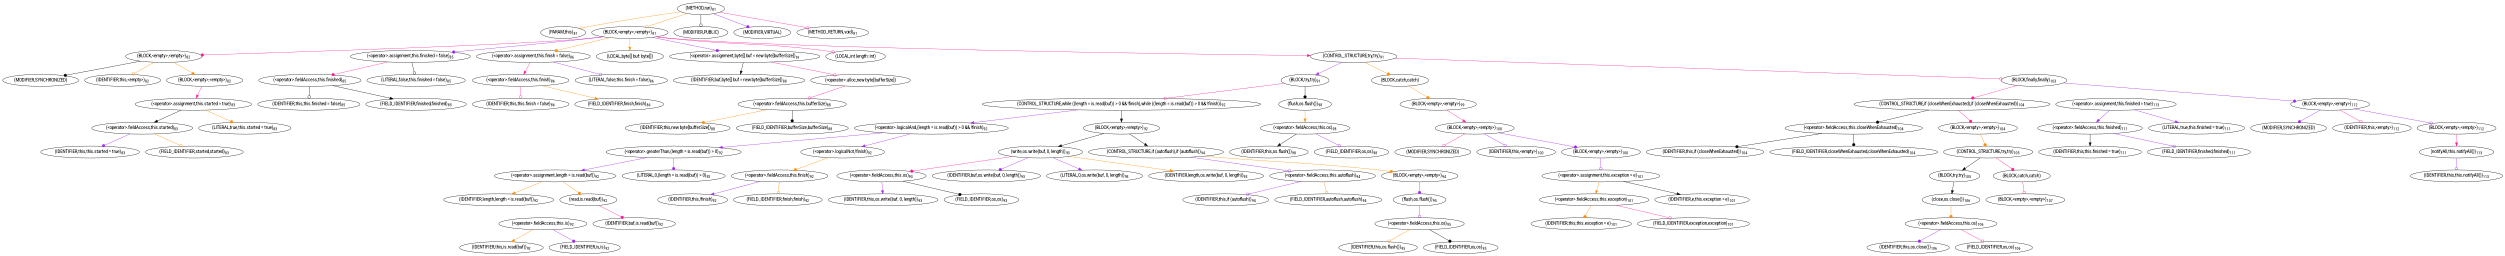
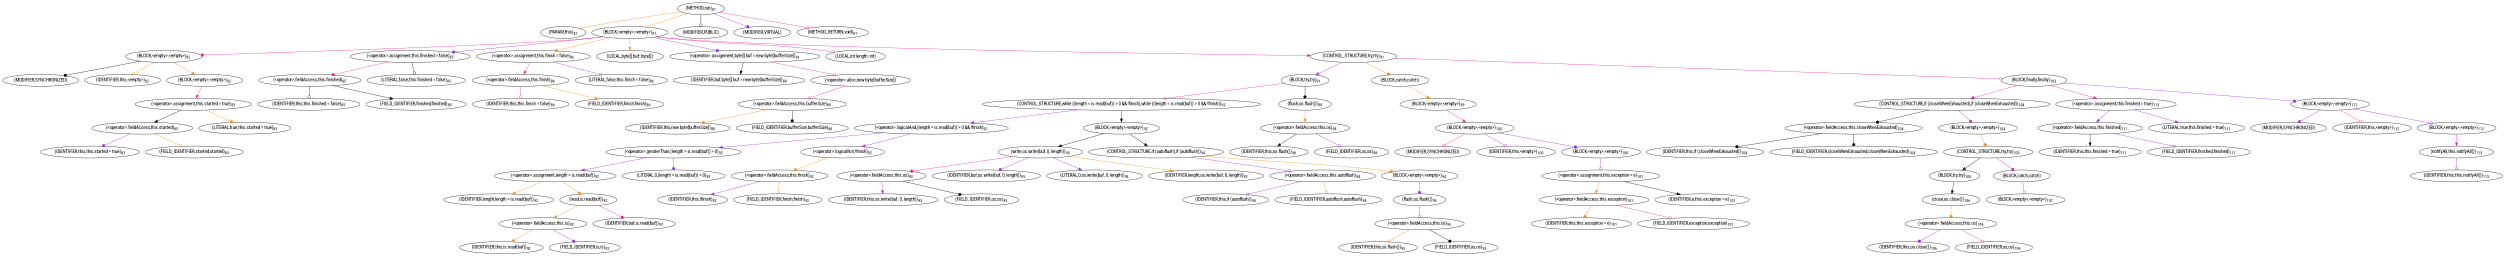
edge "(BLOCK,finally,finally)" -> "(<operator>.assignment,this.finished = true)": added
edge "(read,is.read(buf))" -> "(<operator>.fieldAccess,this.is)": added
